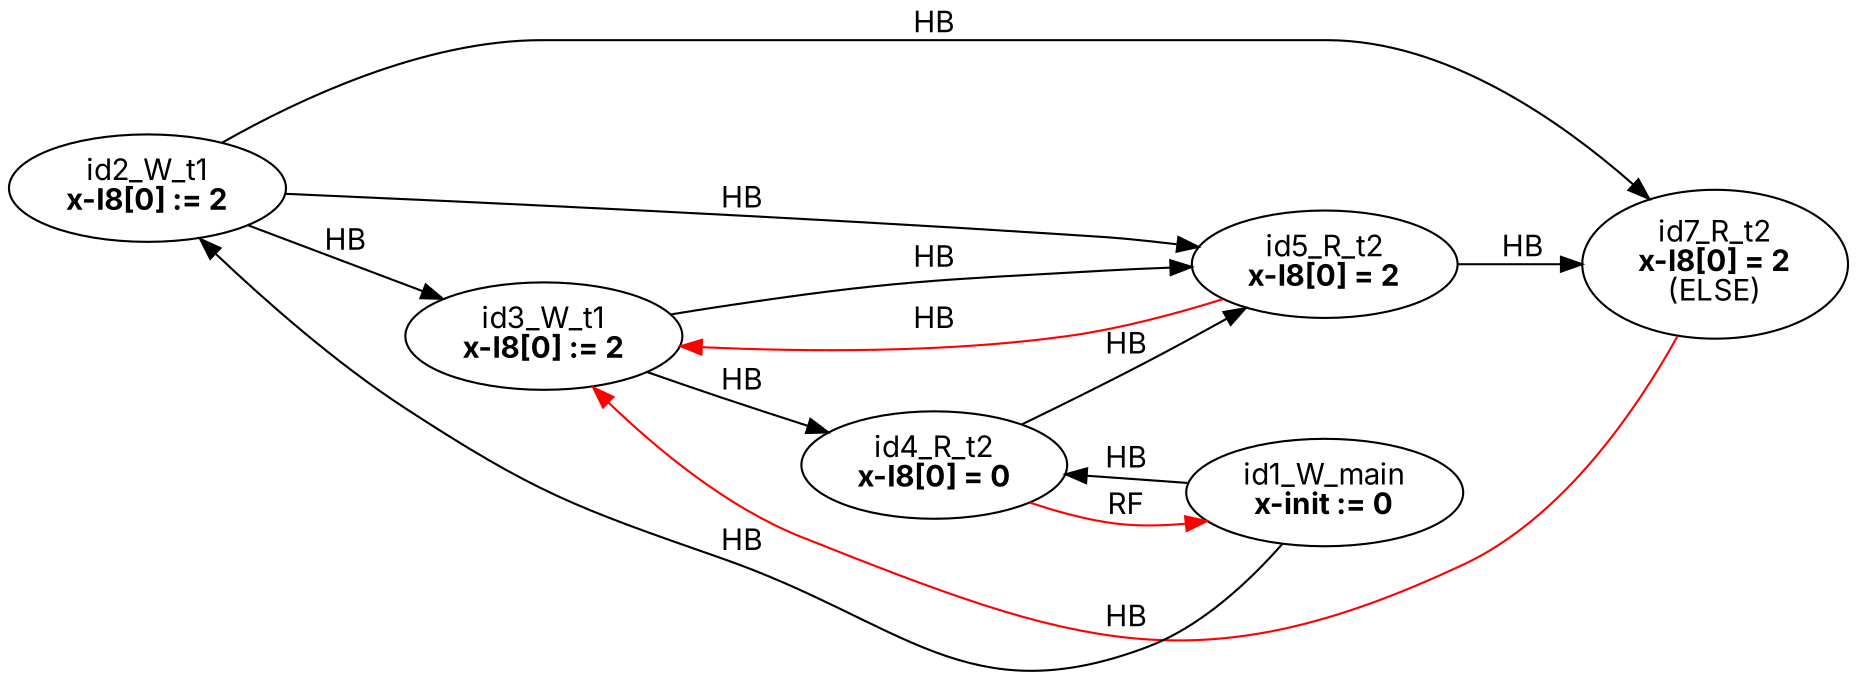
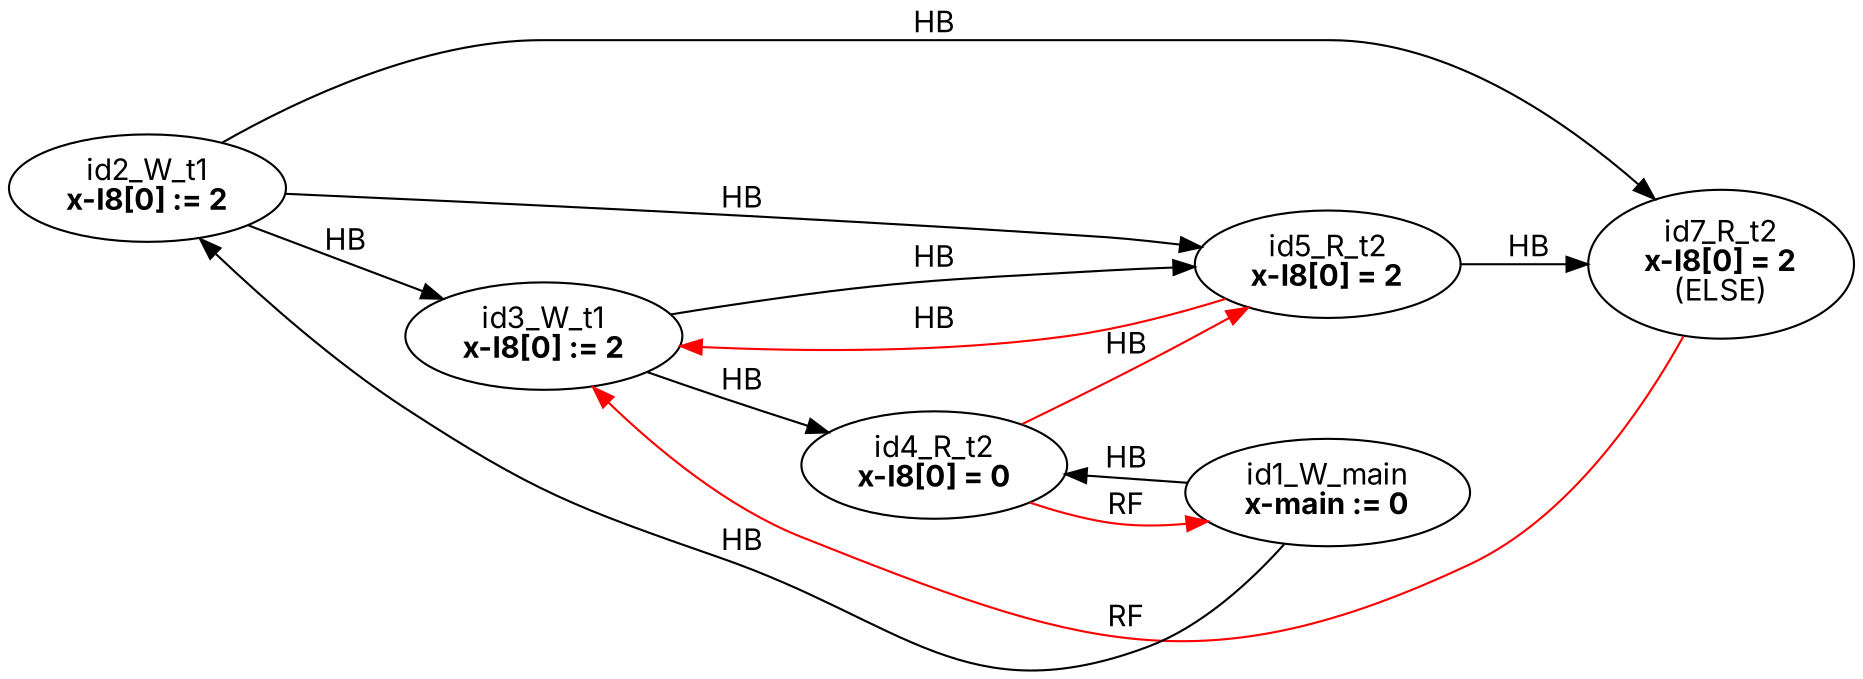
edge "id4_R_t2" -> "id5_R_t2": color black -> red
node "id1_W_main": text "x-init := 0" -> "x-main := 0"
edge "id7_R_t2" -> "id3_W_t1": label "HB" -> "RF"
